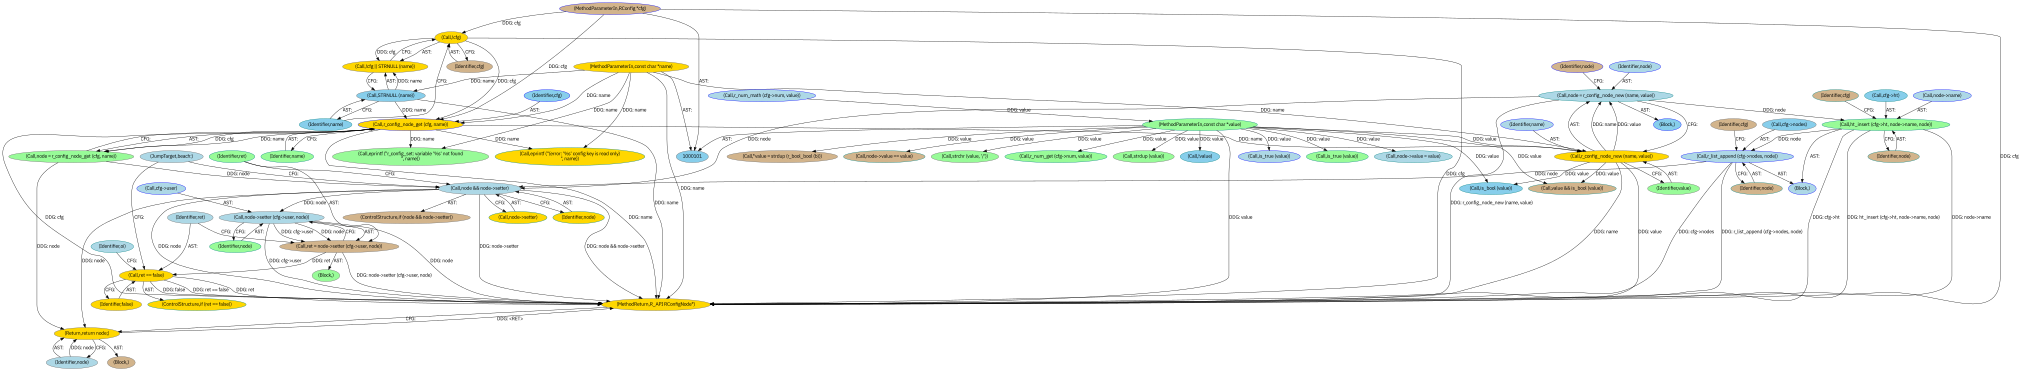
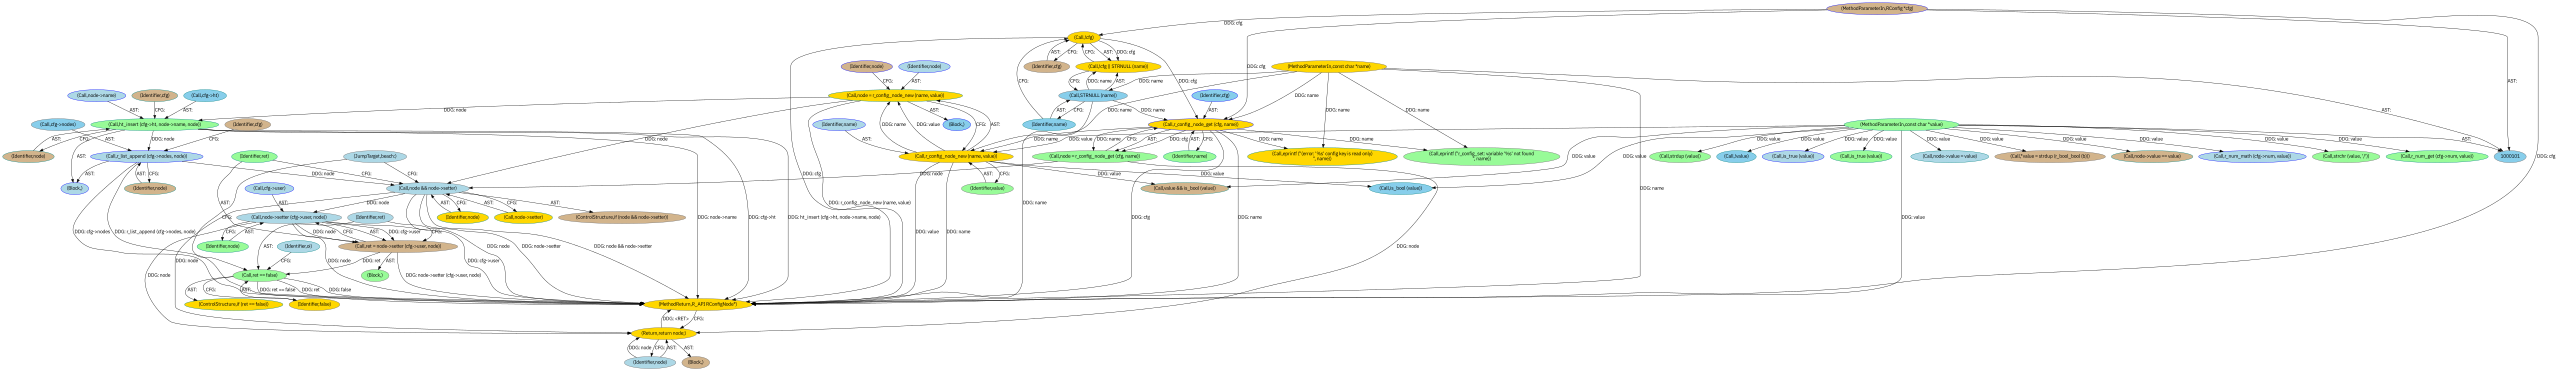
node "(Call,node = r_config_node_new (name, value))": fillcolor lightblue -> gold
edge "(Call,r_num_math (cfg->num, value))" -> "(MethodParameterIn,const char *value)": reversed
node "(Call,ret == false)": fillcolor gold -> palegreen
edge "(Call,node->setter (cfg->user, node))" -> "(Return,return node;)": added, label "DDG: node"
